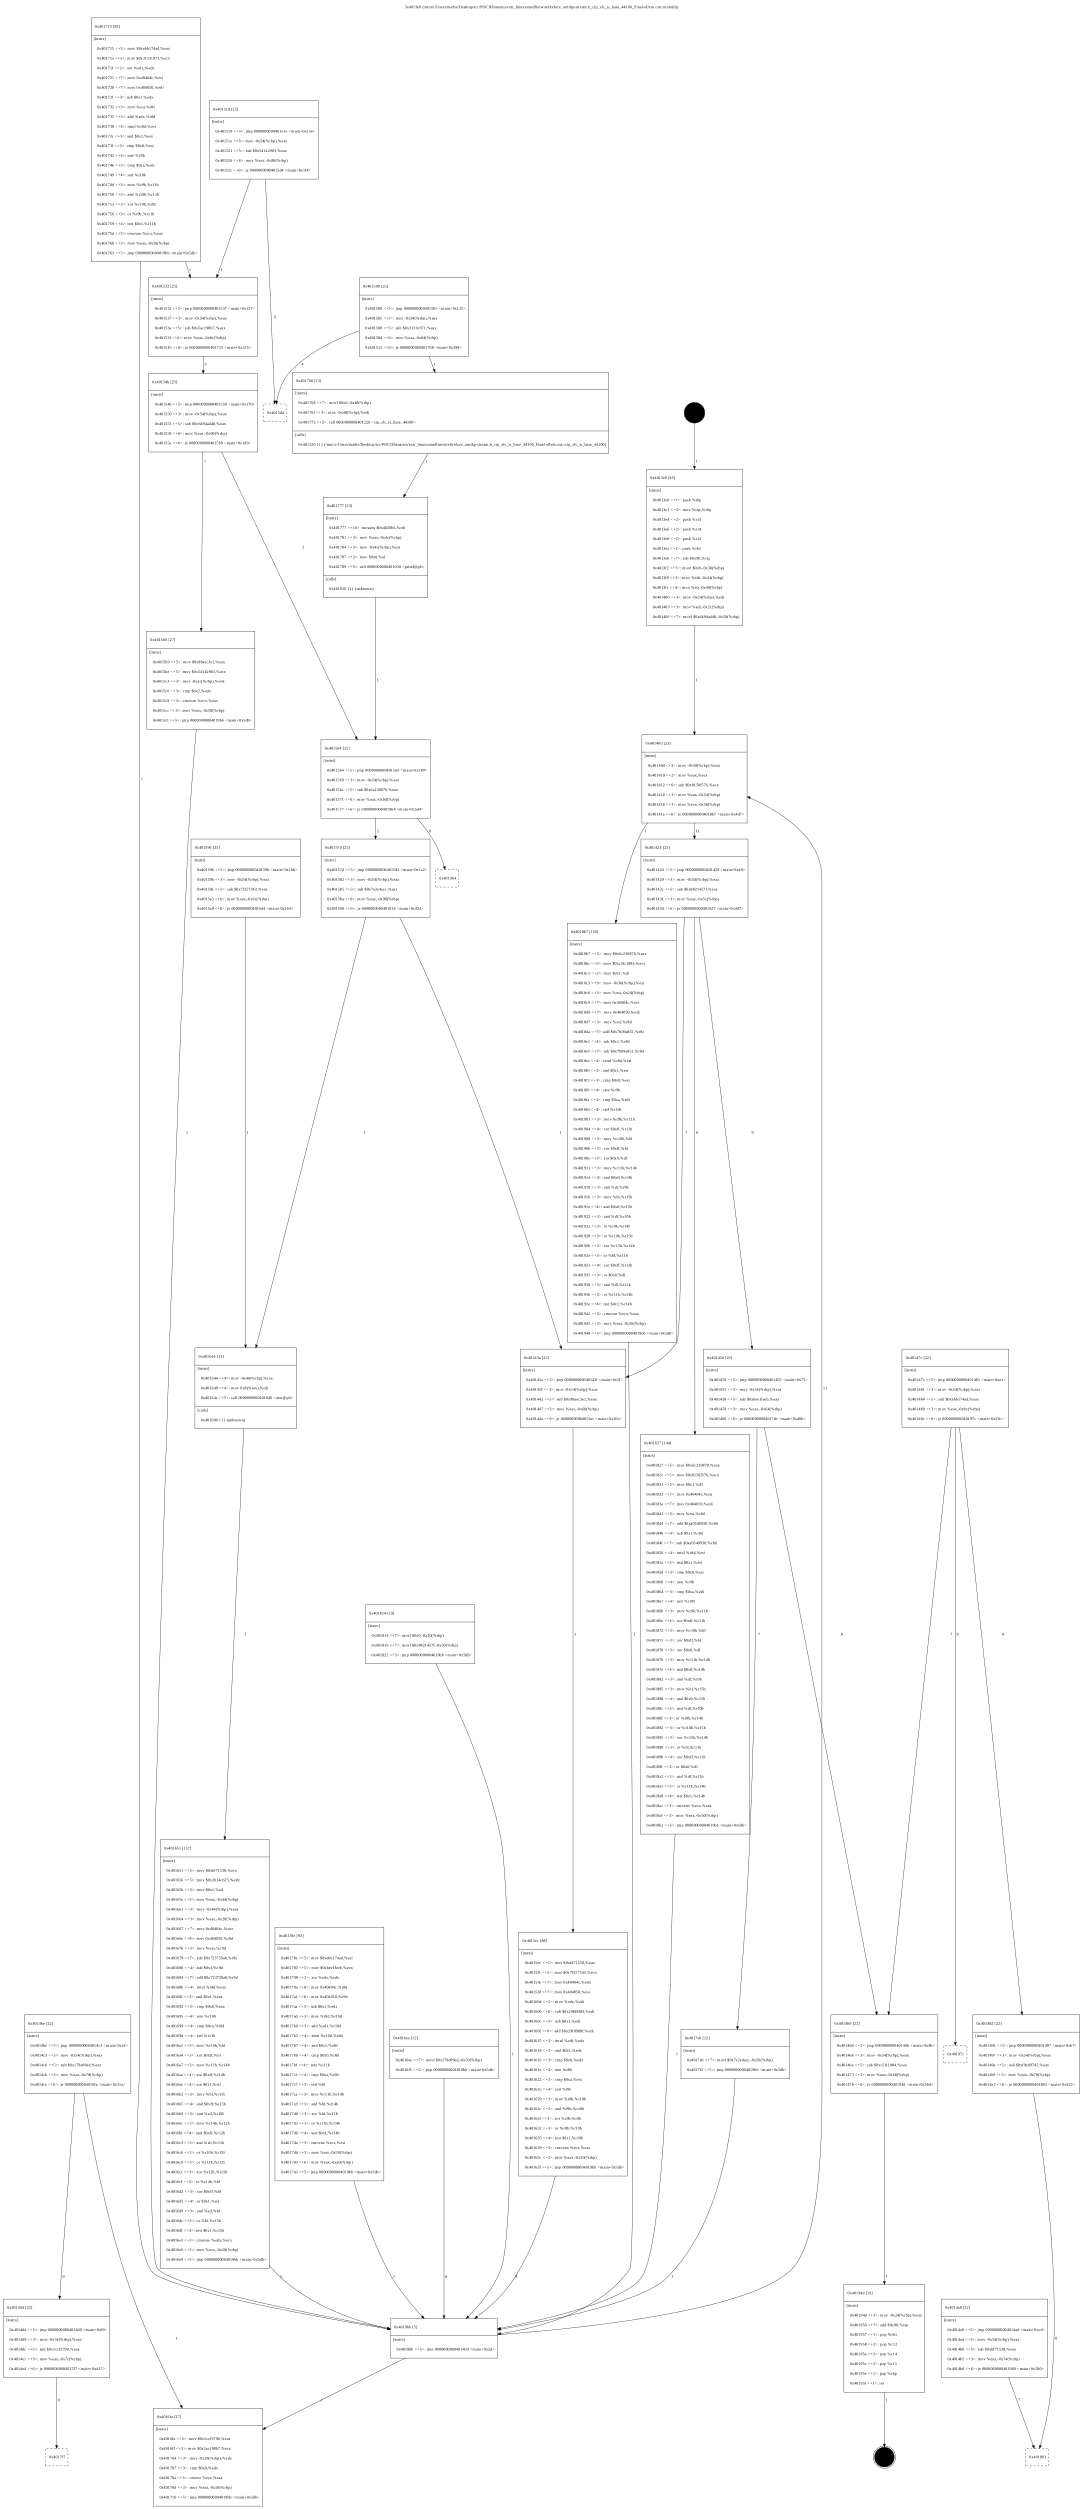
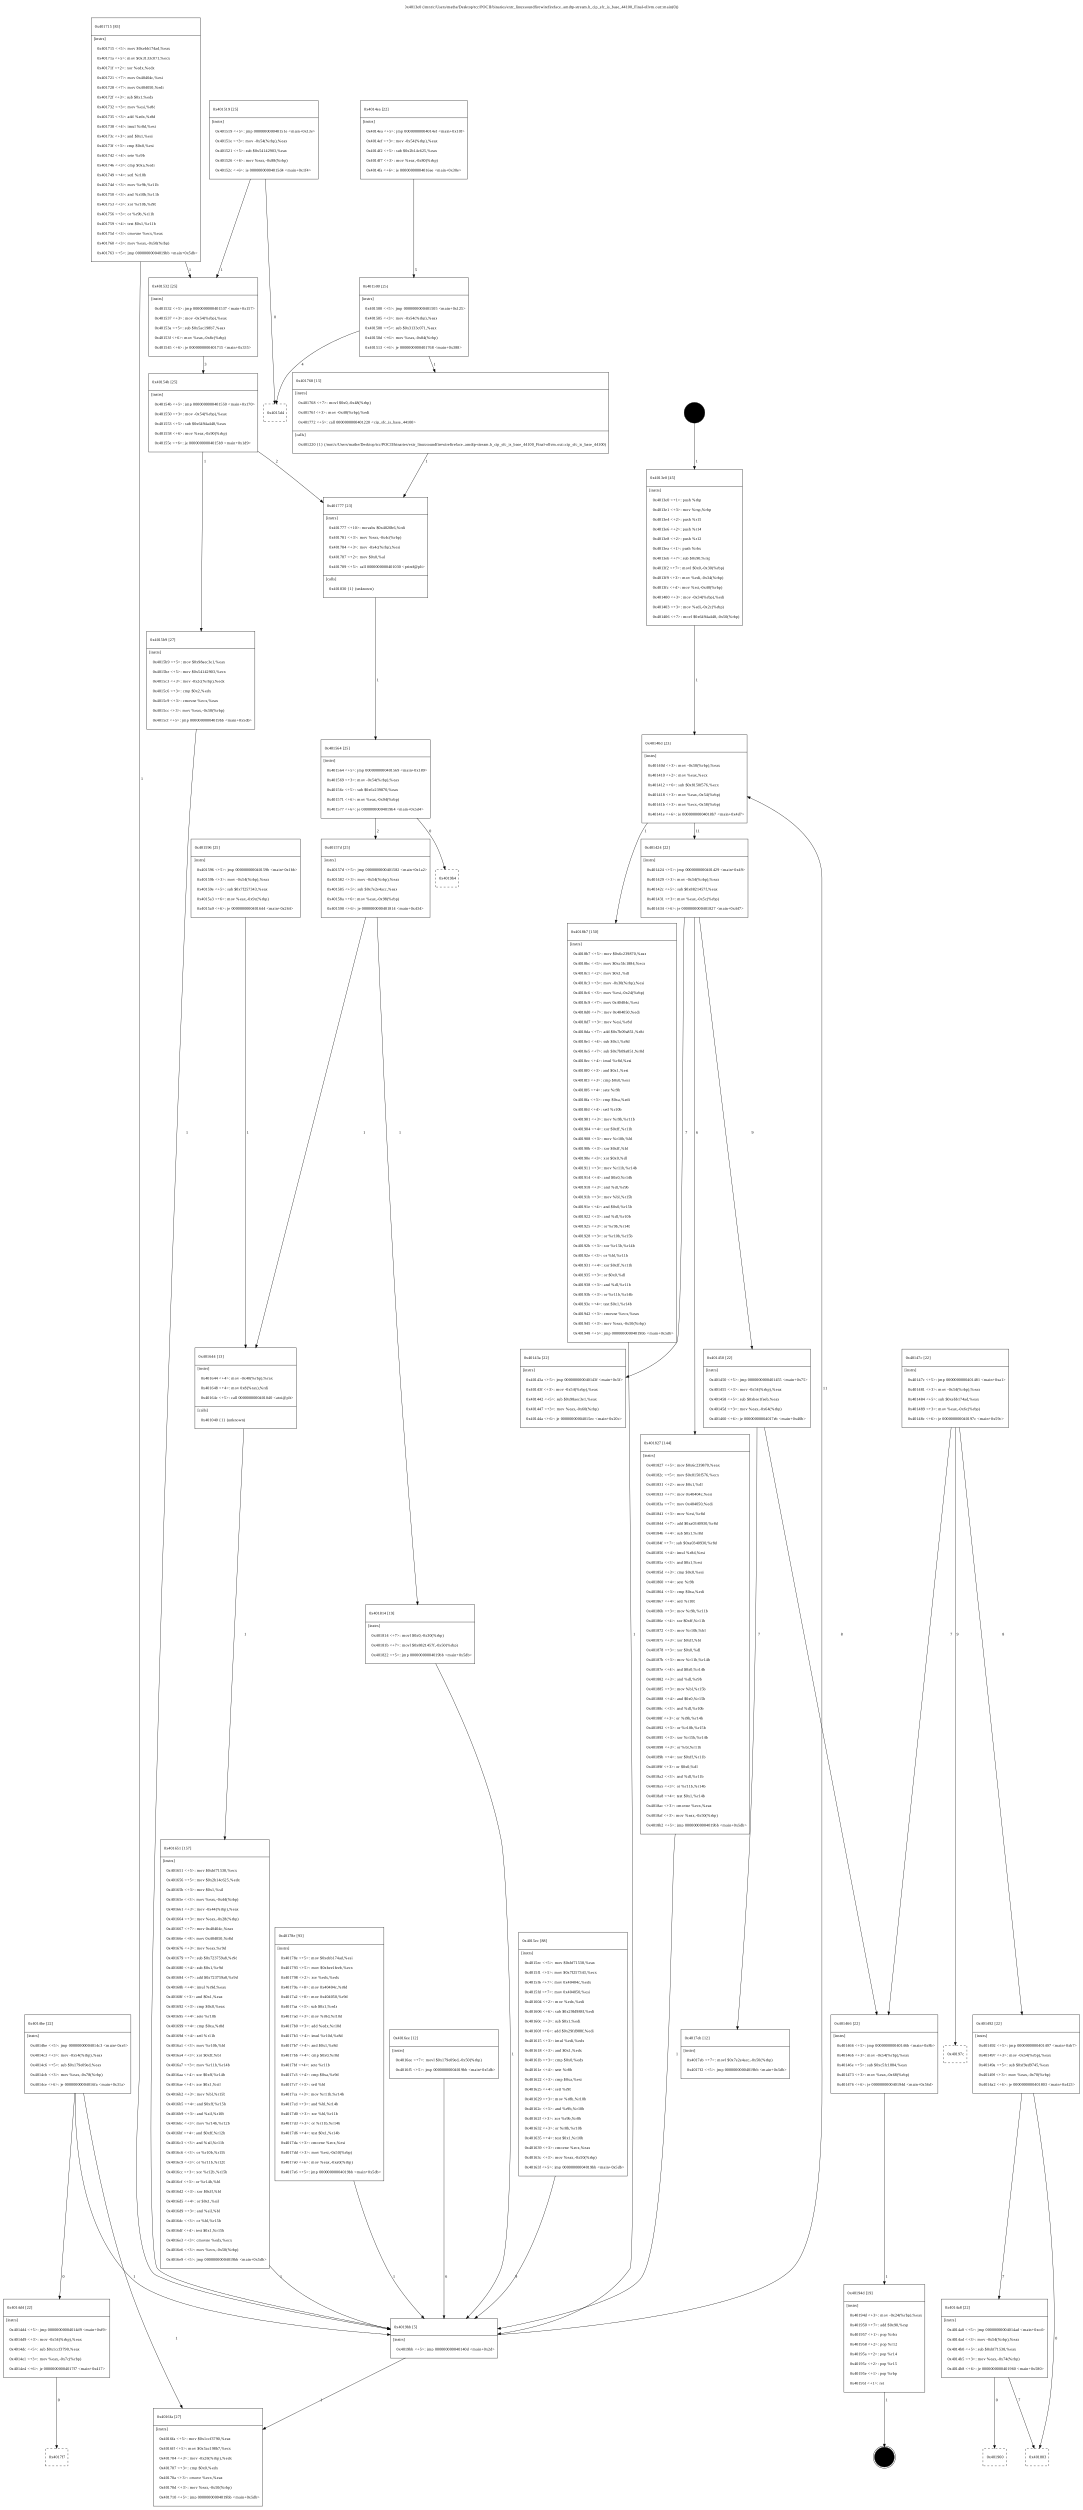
node "0x4014ea [22]": added
edge "0x40154b [25]" -> "0x401564 [25]": now "0x40154b [25]" -> "0x401777 [23]"
edge "0x40157d [25]" -> "0x40143a [22]": now "0x40157d [25]" -> "0x401814 [19]"
edge "0x40143a [22]" -> "0x4015ec [88]": removed, label "1"
edge "0x401492 [22]" -> "0x4014a8 [22]": added, label "7"
edge "0x4017eb [12]" -> "0x4019bb [5]": now "0x4014be [22]" -> "0x4019bb [5]"
node "0x401960": added
